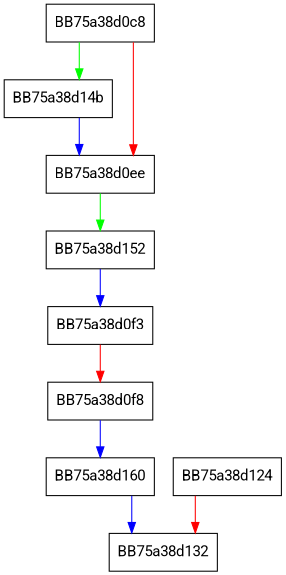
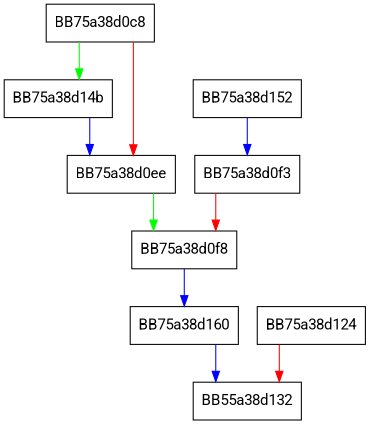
edge "BB75a38d0ee" -> "BB75a38d152": now "BB75a38d0ee" -> "BB75a38d0f8"
node "BB75a38d132": label "BB75a38d132" -> "BB55a38d132"
